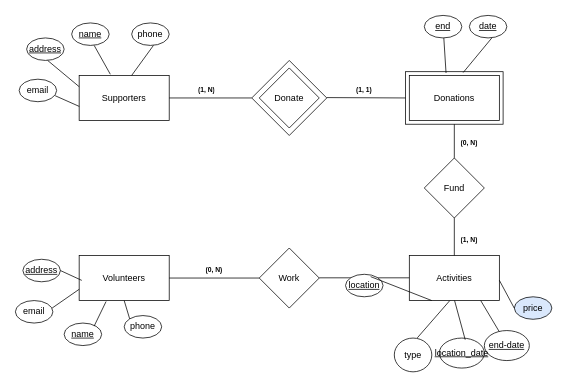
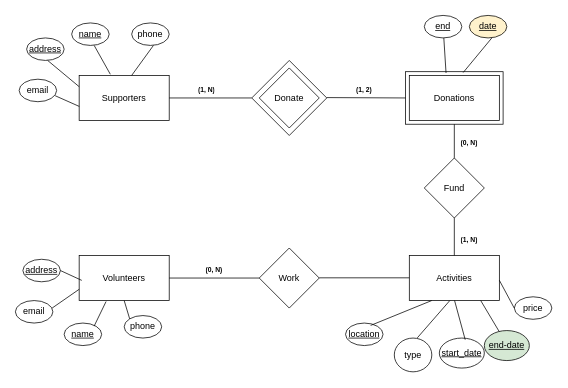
node "date": fillcolor #ffffff -> #fff2cc
node "(1, 1)": label "(1, 1)" -> "(1, 2)"
node "location": moved (364, 285) -> (364, 334)
node "price": fillcolor #dae8fc -> #ffffff
node "end-date": fillcolor #ffffff -> #d5e8d4
node "location_date": label "location_date" -> "start_date"
